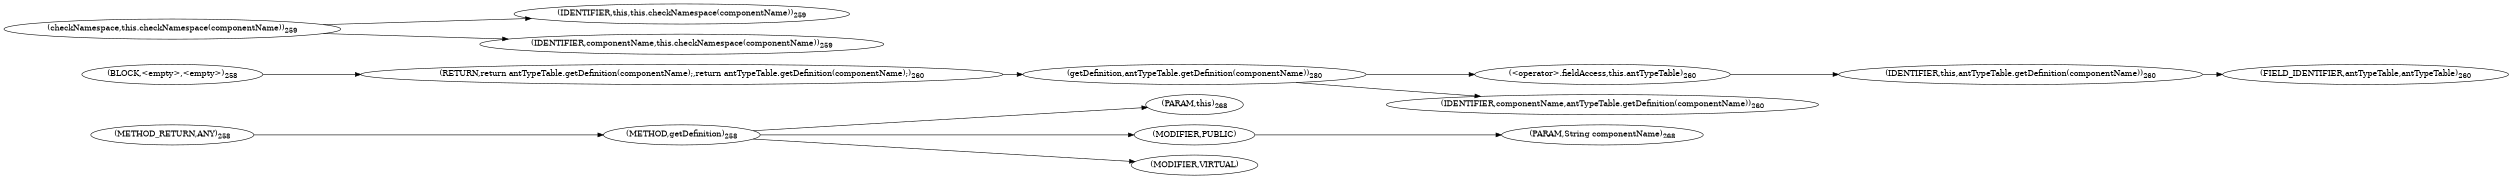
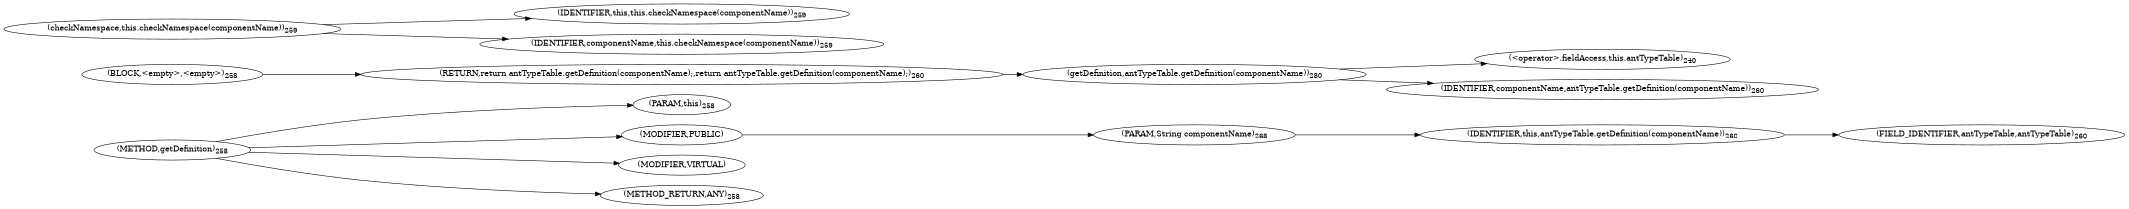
node "(<operator>.fieldAccess,this.antTypeTable)": text "260" -> "240"
edge "(<operator>.fieldAccess,this.antTypeTable)" -> "(IDENTIFIER,this,antTypeTable.getDefinition(componentName))": now "(PARAM,String componentName)" -> "(IDENTIFIER,this,antTypeTable.getDefinition(componentName))"
node "(PARAM,this)": text "268" -> "258"
edge "(METHOD_RETURN,ANY)" -> "(METHOD,getDefinition)": reversed
